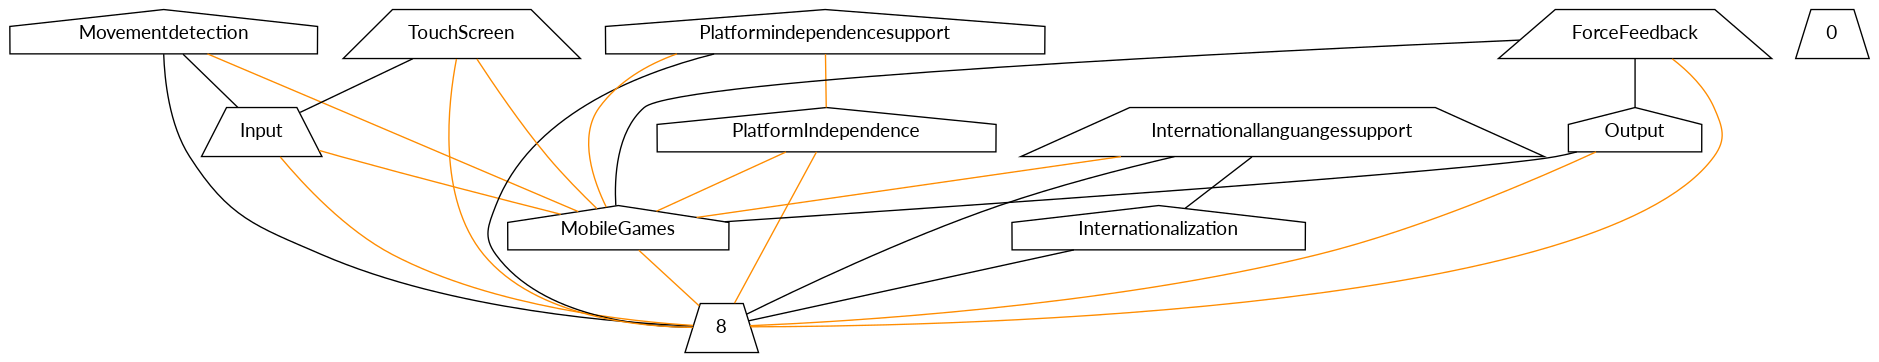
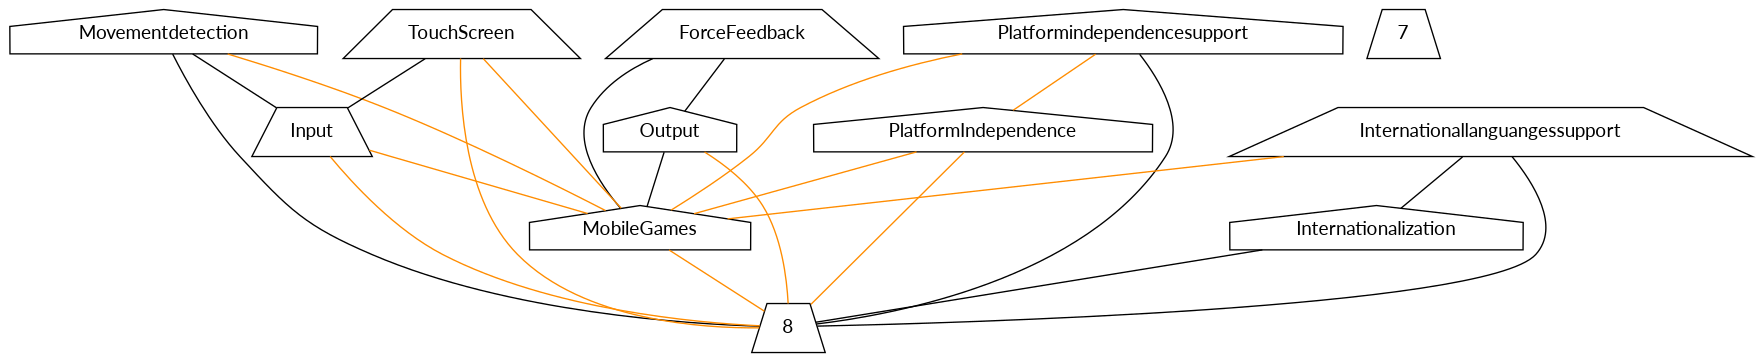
node "0": label "0" -> "7"
edge "ForceFeedback" -- "8": removed
